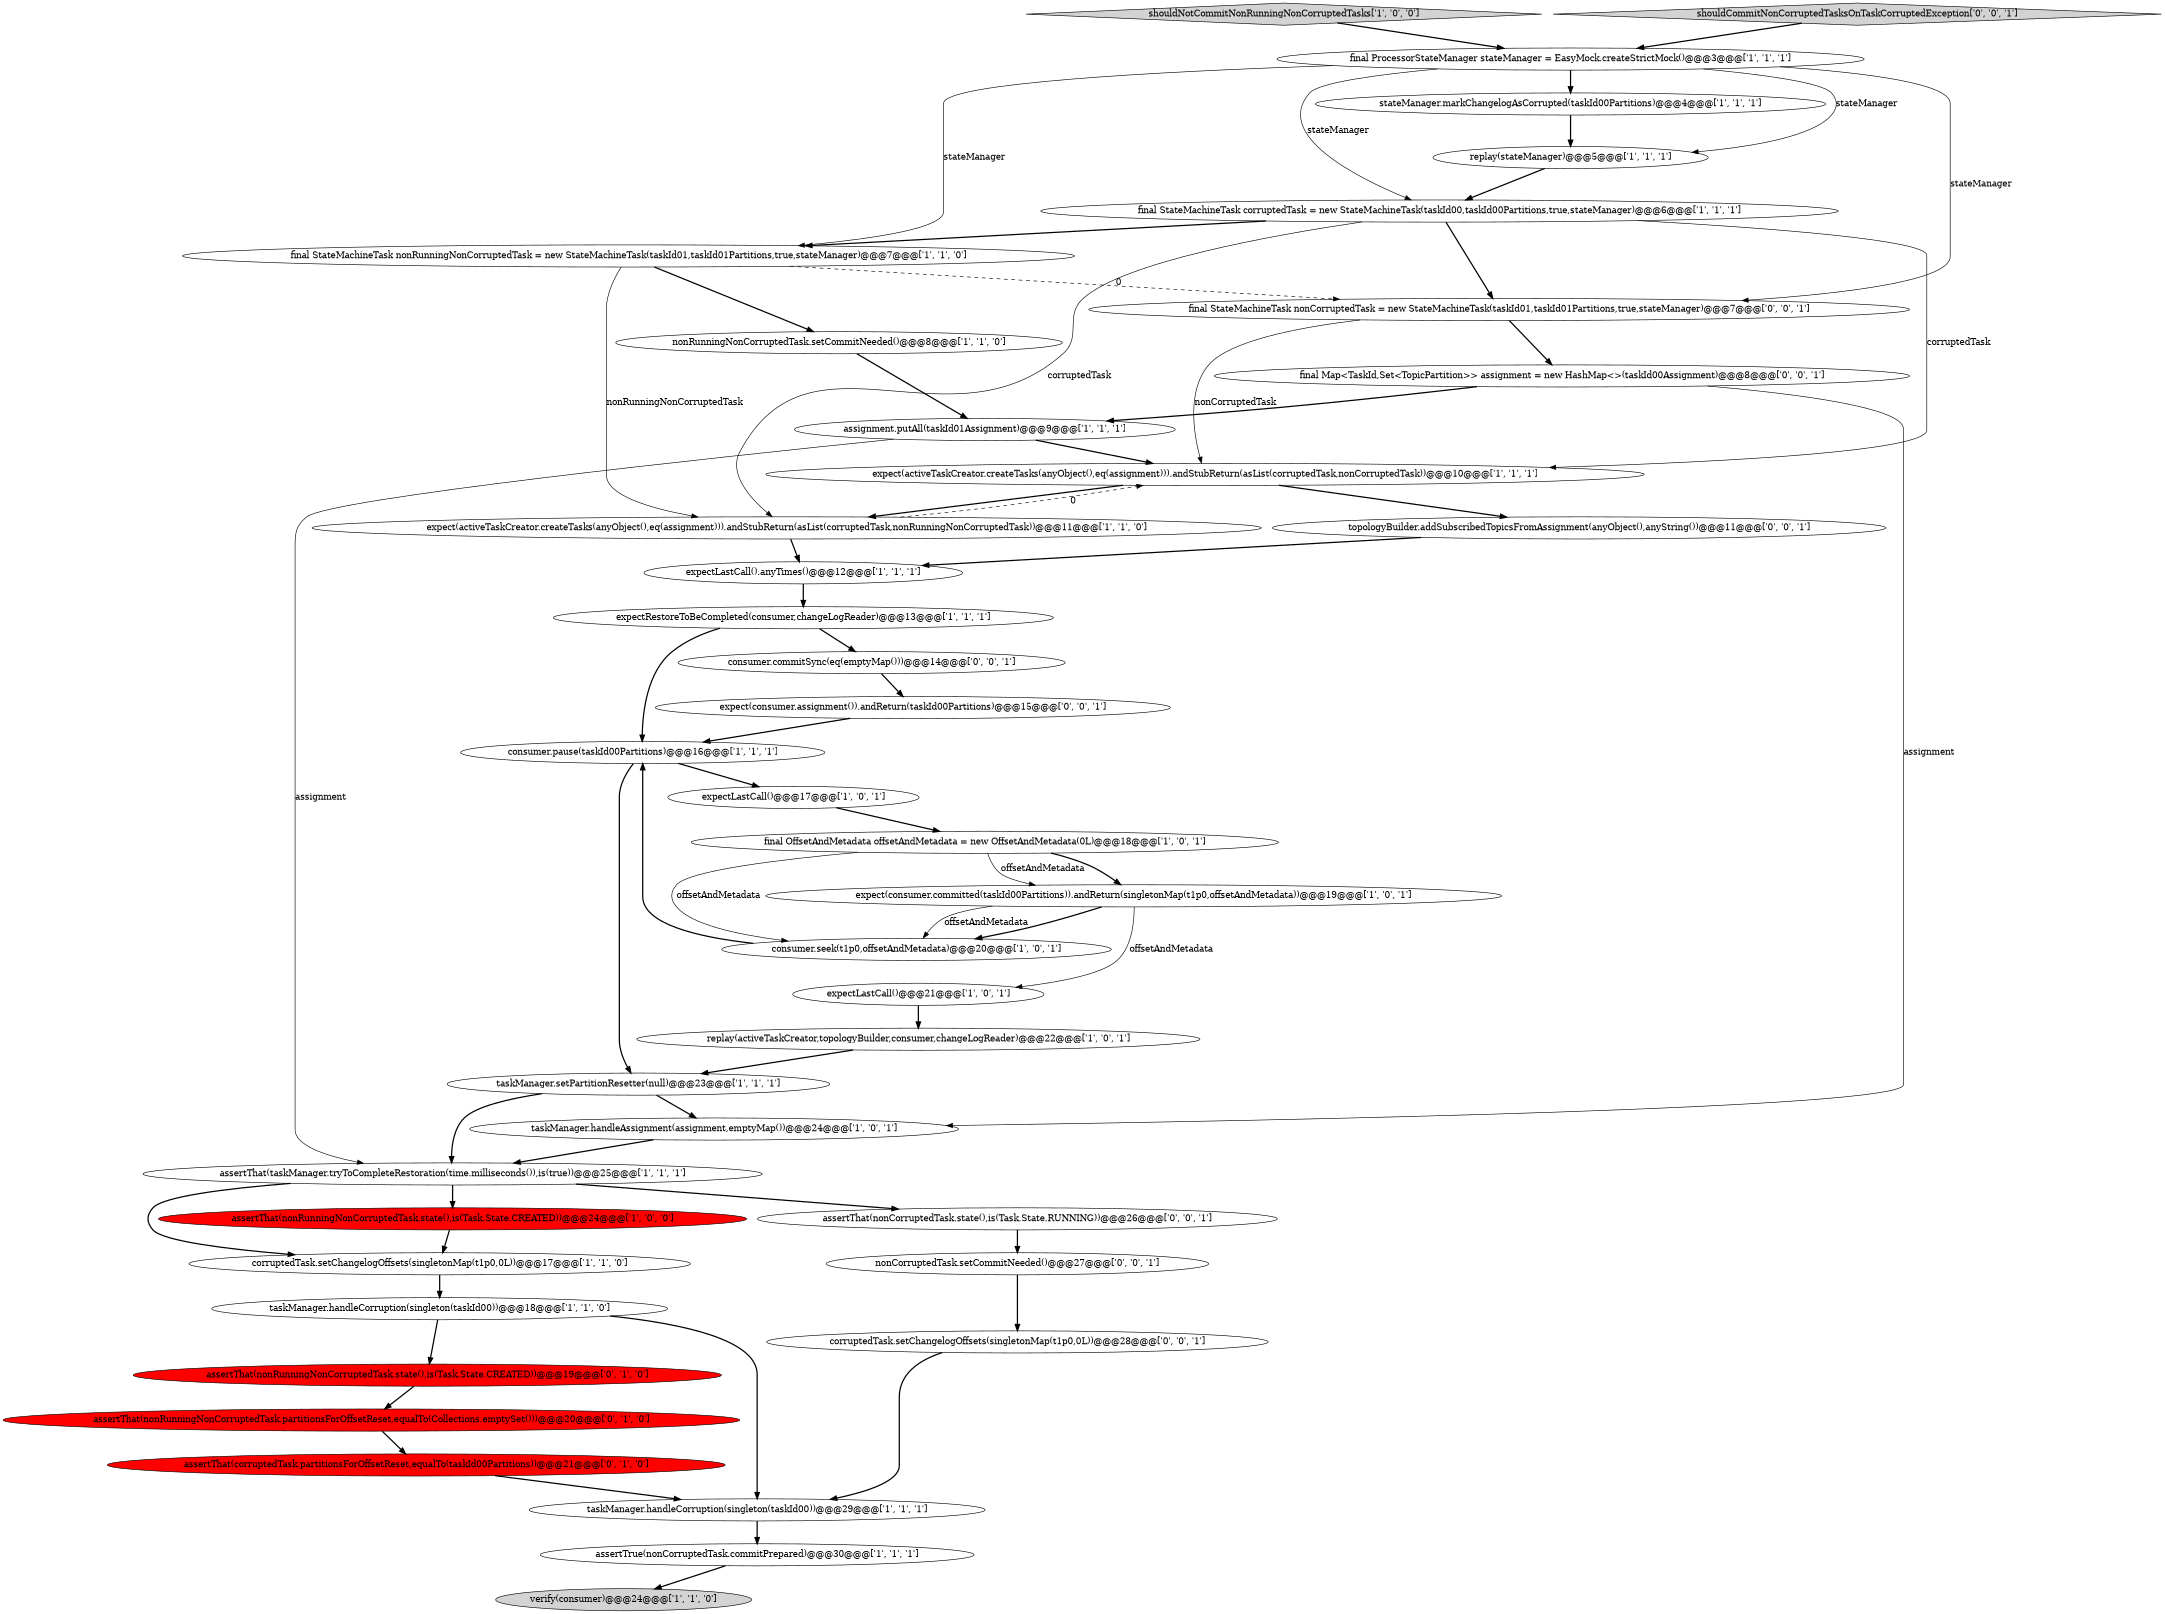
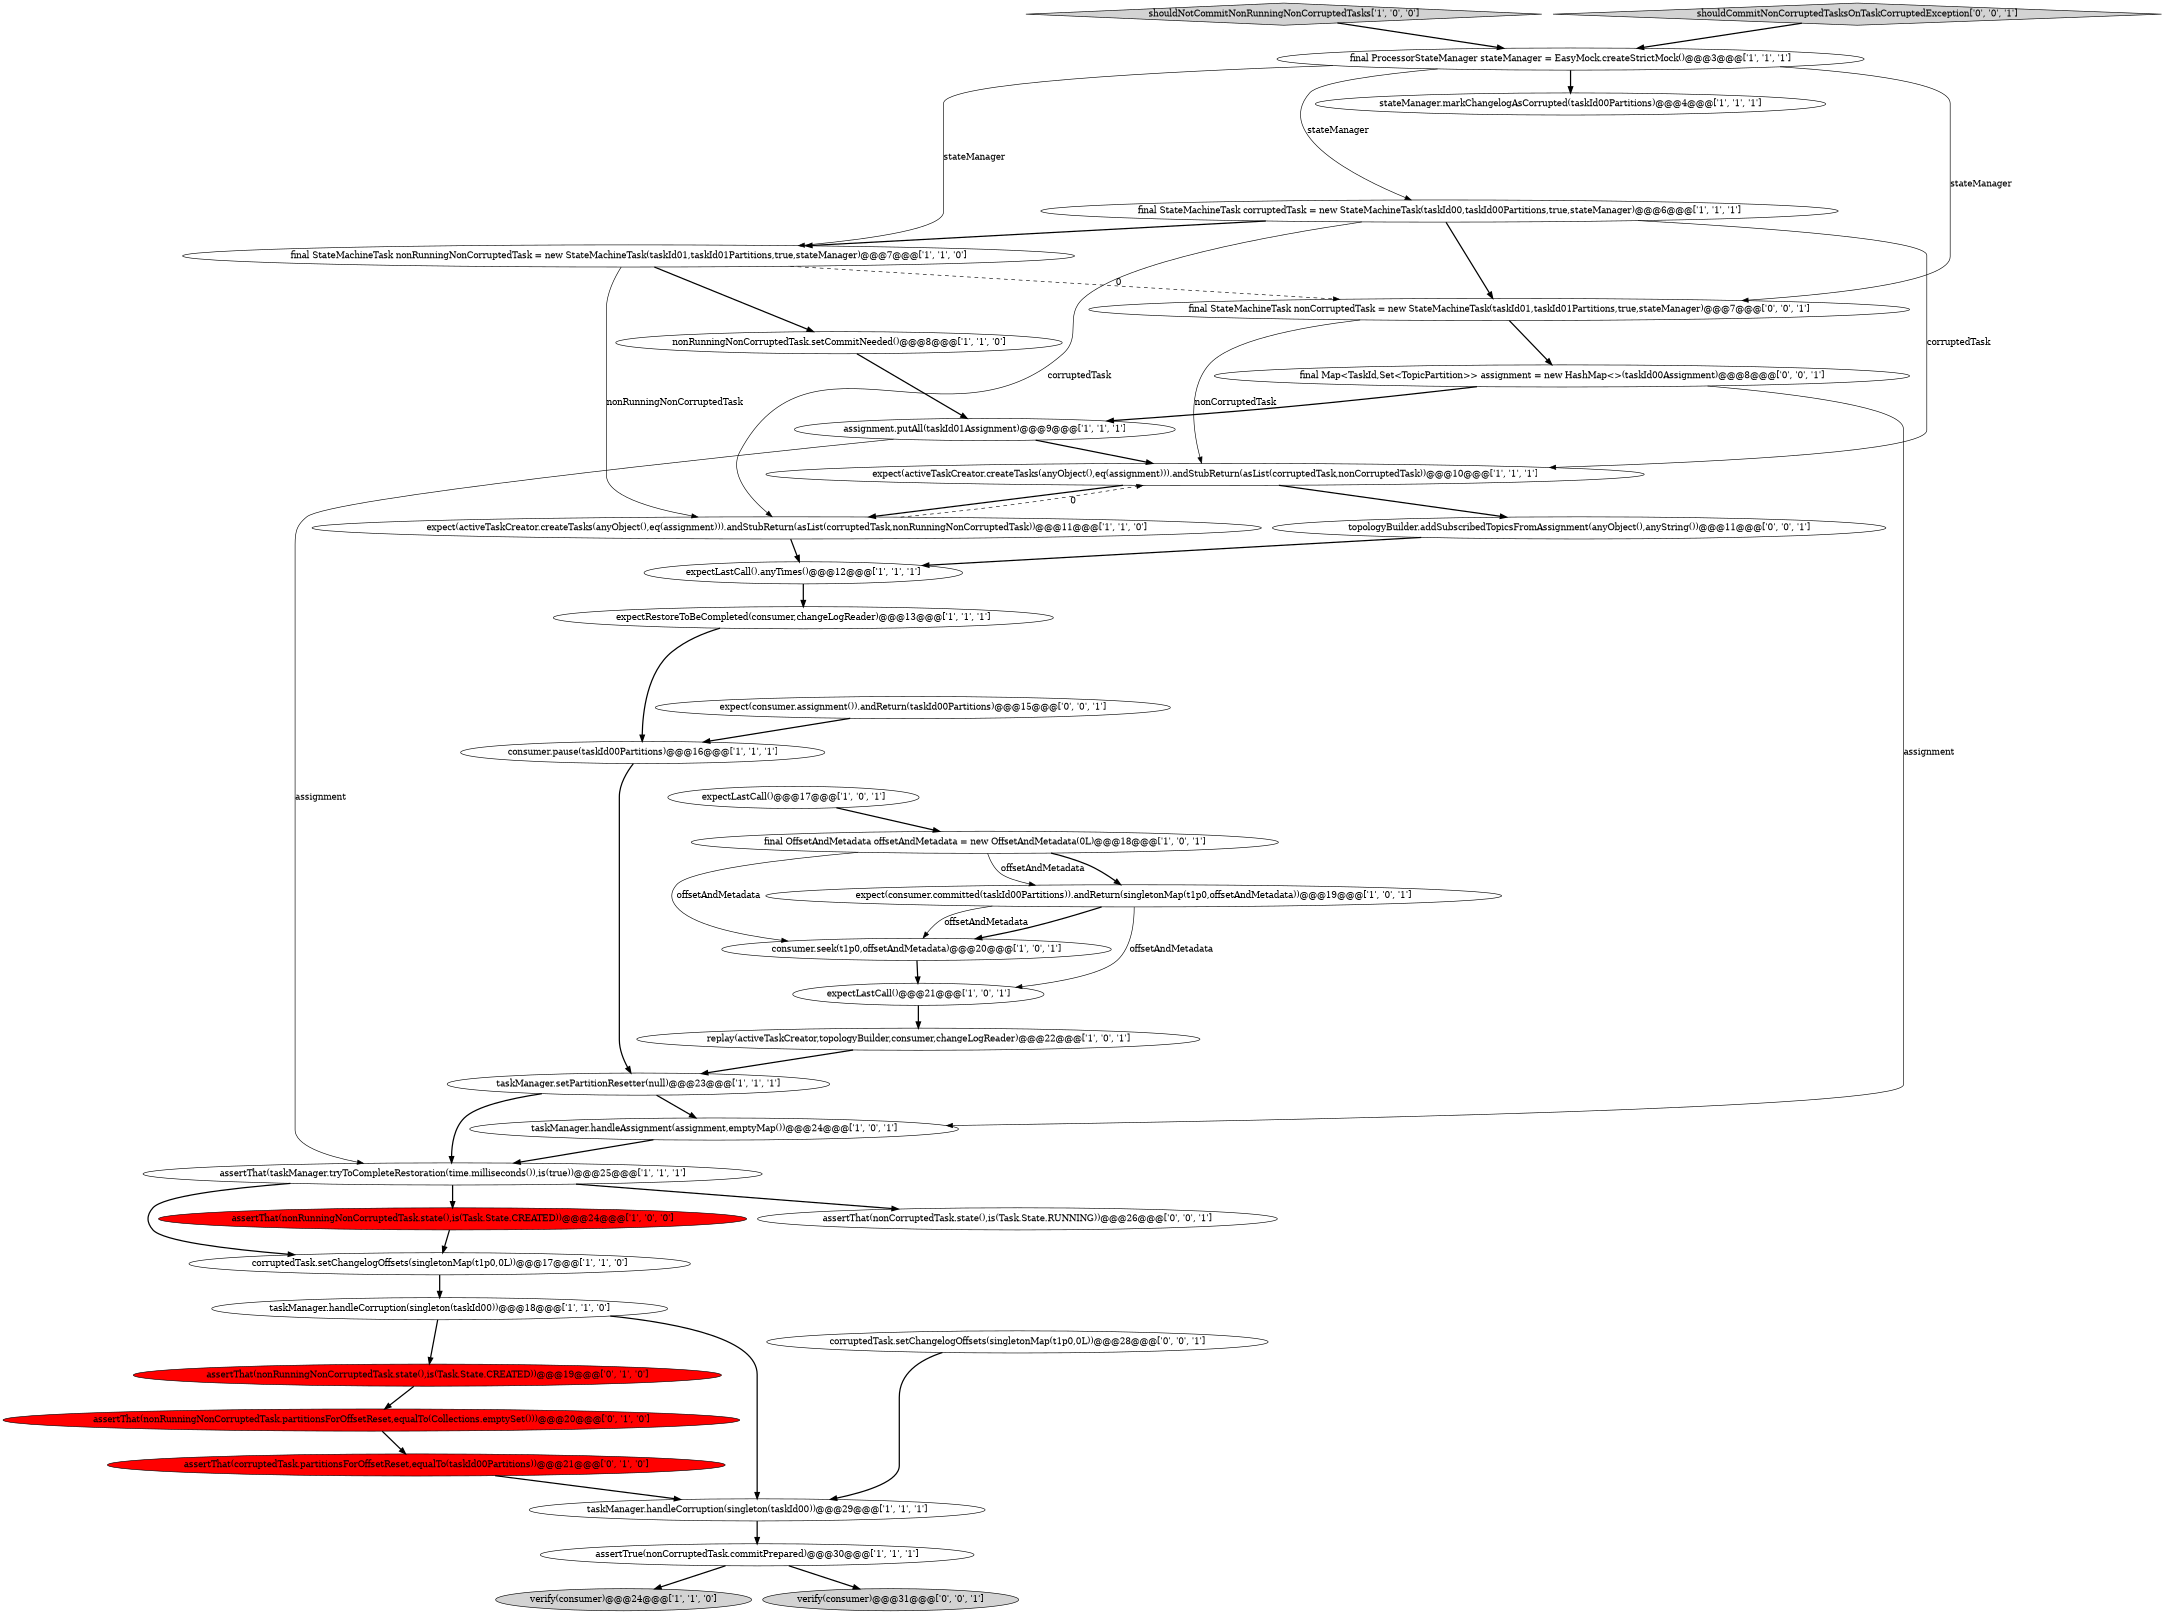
node "replay(stateManager)@@@5@@@['1', '1', '1']": removed
node "consumer.commitSync(eq(emptyMap()))@@@14@@@['0', '0', '1']": removed
edge "consumer.pause(taskId00Partitions)@@@16@@@['1', '1', '1']" -> "expectLastCall()@@@17@@@['1', '0', '1']": removed
edge "consumer.seek(t1p0,offsetAndMetadata)@@@20@@@['1', '0', '1']" -> "consumer.pause(taskId00Partitions)@@@16@@@['1', '1', '1']": now "consumer.seek(t1p0,offsetAndMetadata)@@@20@@@['1', '0', '1']" -> "expectLastCall()@@@21@@@['1', '0', '1']"
node "nonCorruptedTask.setCommitNeeded()@@@27@@@['0', '0', '1']": removed
node "verify(consumer)@@@31@@@['0', '0', '1']": added
